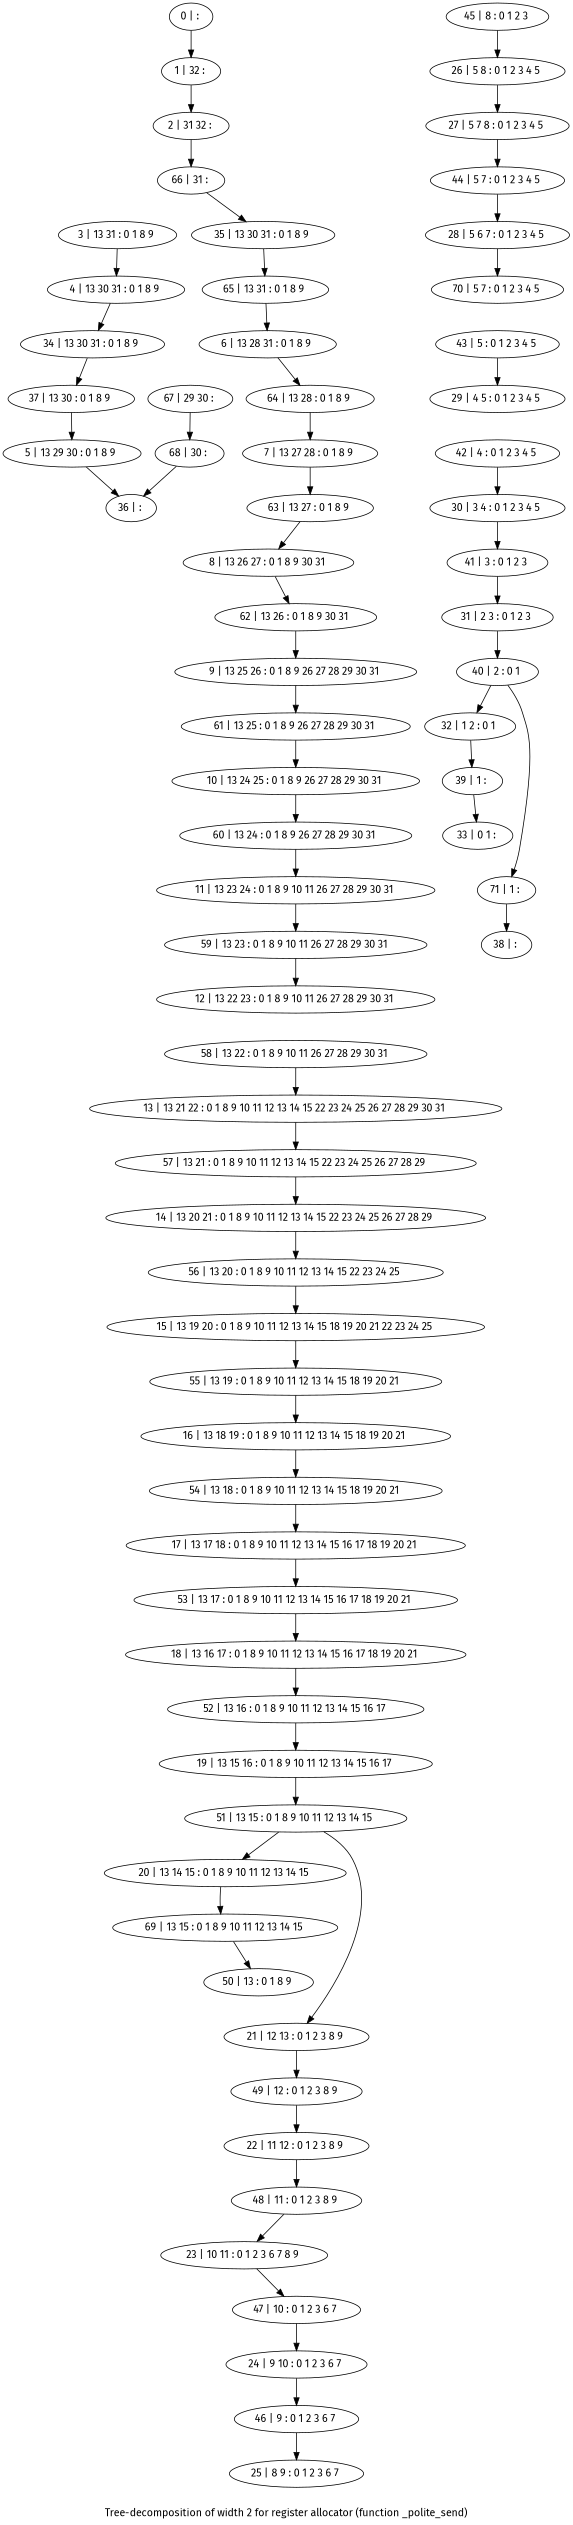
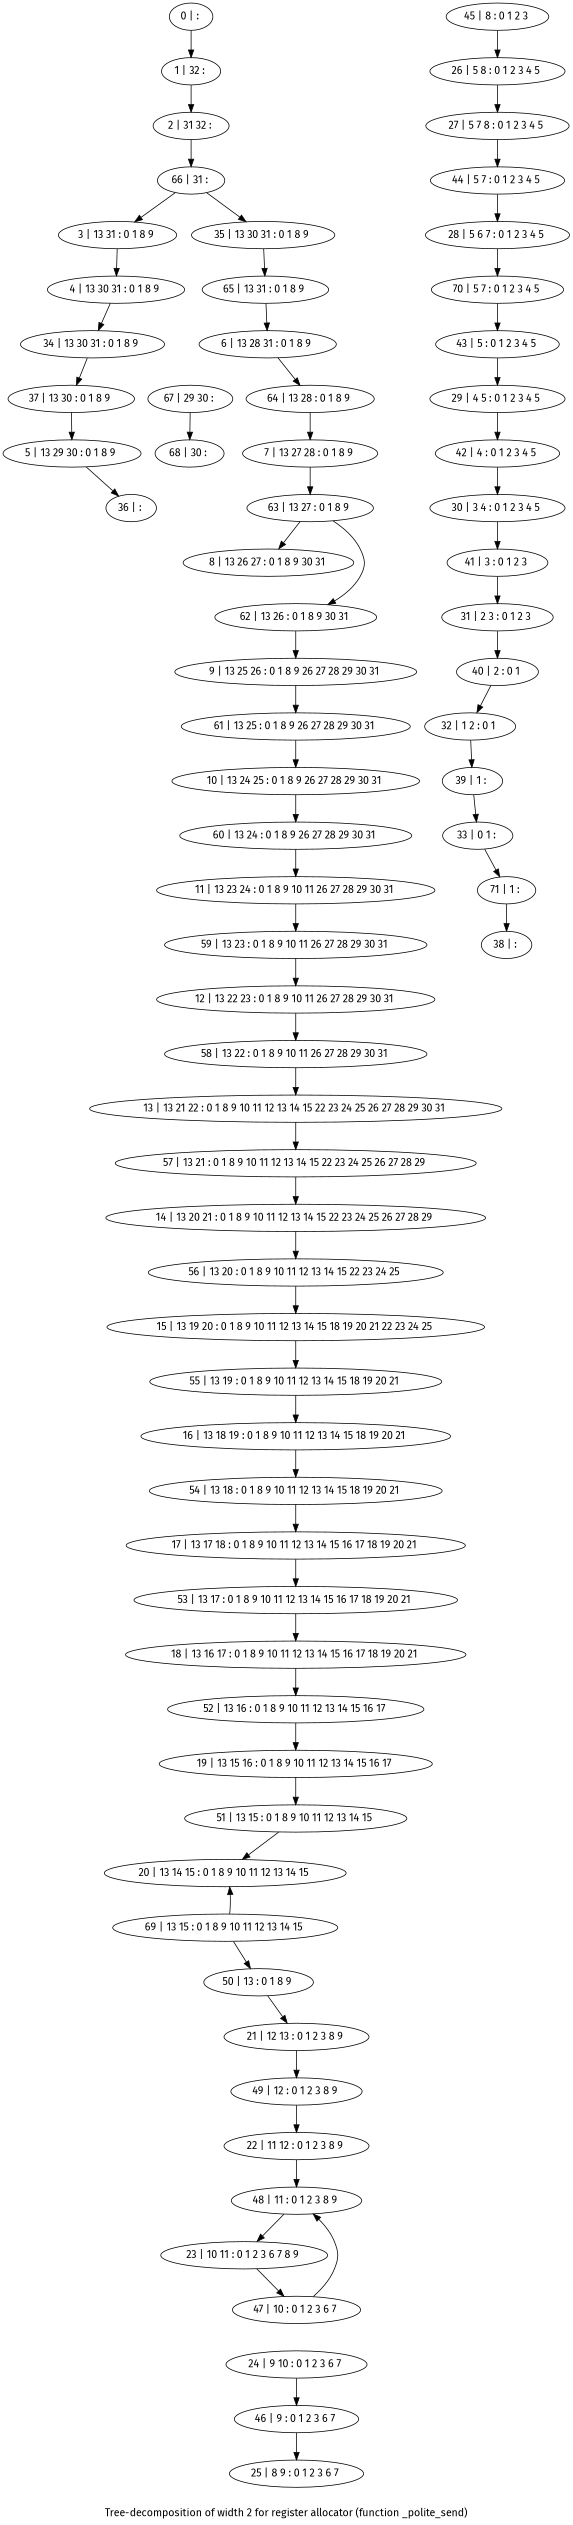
edge "66 | 31 :" -> "3 | 13 31 : 0 1 8 9": added
edge "70 | 5 7 : 0 1 2 3 4 5" -> "43 | 5 : 0 1 2 3 4 5": added
edge "29 | 4 5 : 0 1 2 3 4 5" -> "42 | 4 : 0 1 2 3 4 5": added
edge "68 | 30 :" -> "36 | :": removed
edge "8 | 13 26 27 : 0 1 8 9 30 31" -> "62 | 13 26 : 0 1 8 9 30 31": now "63 | 13 27 : 0 1 8 9" -> "62 | 13 26 : 0 1 8 9 30 31"
edge "40 | 2 : 0 1" -> "71 | 1 :": now "33 | 0 1 :" -> "71 | 1 :"
edge "12 | 13 22 23 : 0 1 8 9 10 11 26 27 28 29 30 31" -> "58 | 13 22 : 0 1 8 9 10 11 26 27 28 29 30 31": added
edge "20 | 13 14 15 : 0 1 8 9 10 11 12 13 14 15" -> "69 | 13 15 : 0 1 8 9 10 11 12 13 14 15": reversed
edge "51 | 13 15 : 0 1 8 9 10 11 12 13 14 15" -> "21 | 12 13 : 0 1 2 3 8 9": now "50 | 13 : 0 1 8 9" -> "21 | 12 13 : 0 1 2 3 8 9"
edge "47 | 10 : 0 1 2 3 6 7" -> "24 | 9 10 : 0 1 2 3 6 7": now "47 | 10 : 0 1 2 3 6 7" -> "48 | 11 : 0 1 2 3 8 9"
